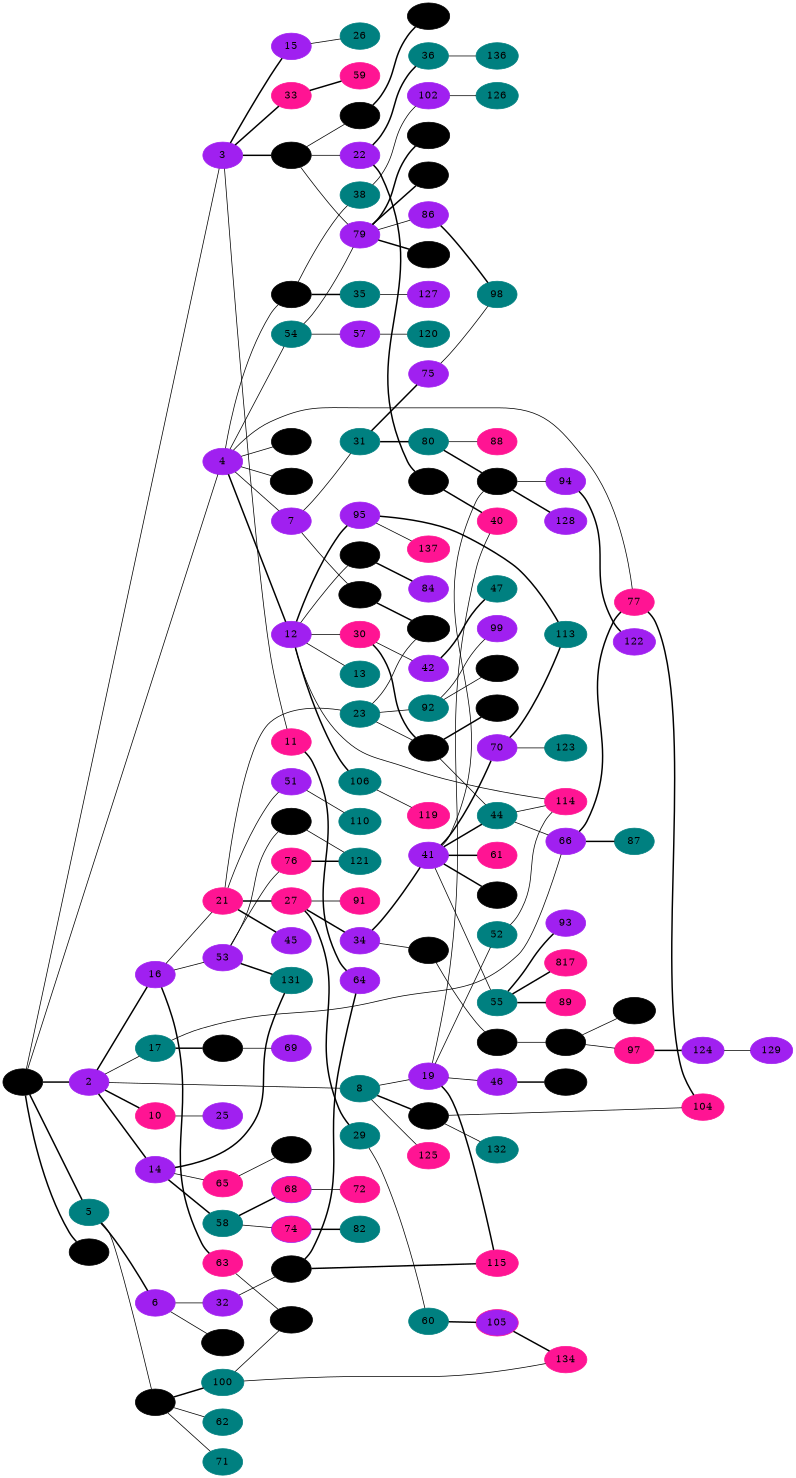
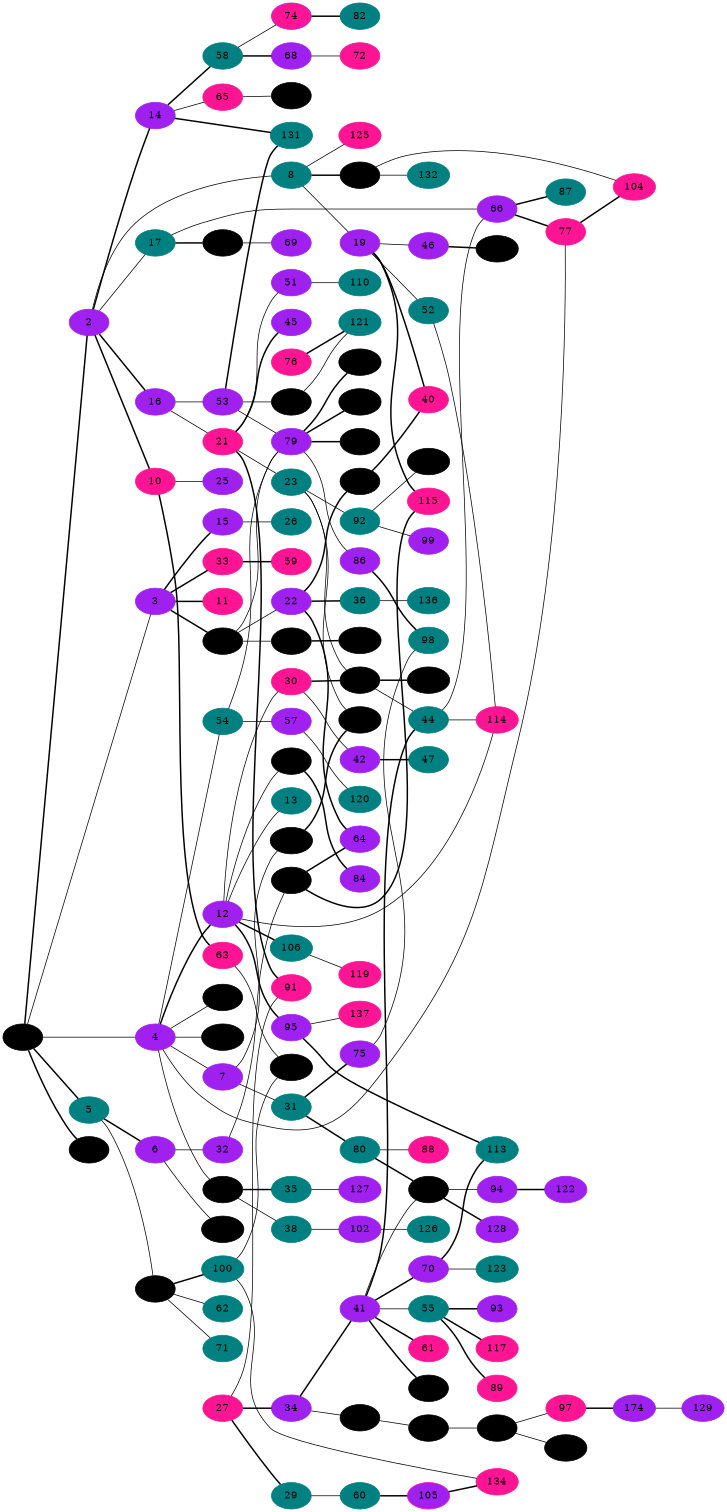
edge "3" -- "11": style solid -> bold
edge "40" -- "19": style solid -> bold
edge "11" -- "64": now "22" -- "64"
edge "76" -- "53": now "79" -- "53"
edge "21" -- "27": now "21" -- "91"
node "817": label "817" -> "117"
node "124": label "124" -> "174"
edge "16" -- "63": now "10" -- "63"
node "68": fillcolor deeppink -> purple
